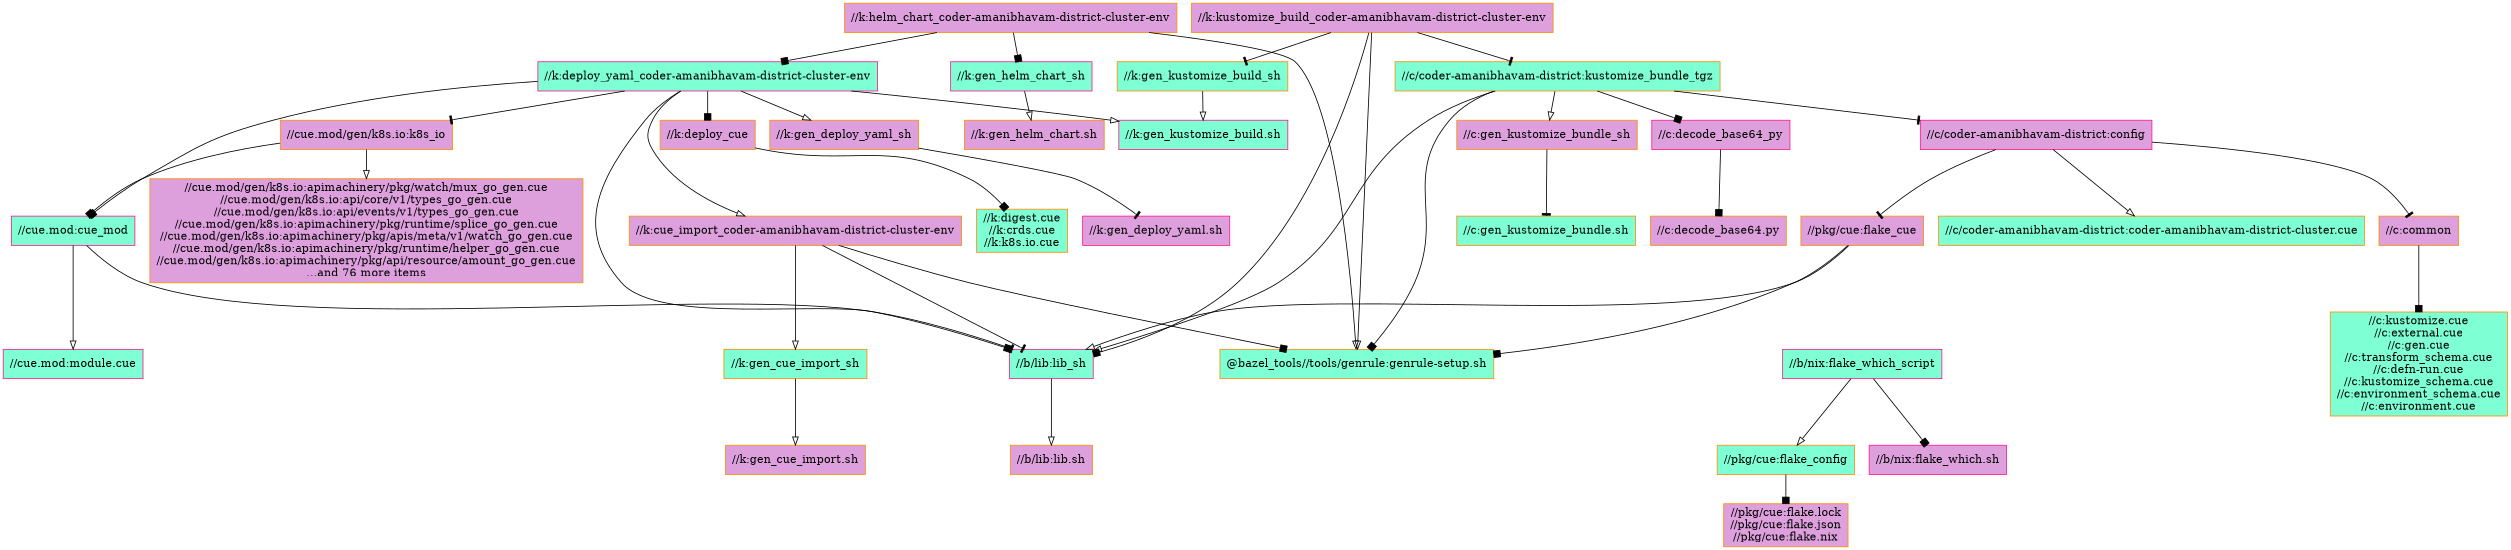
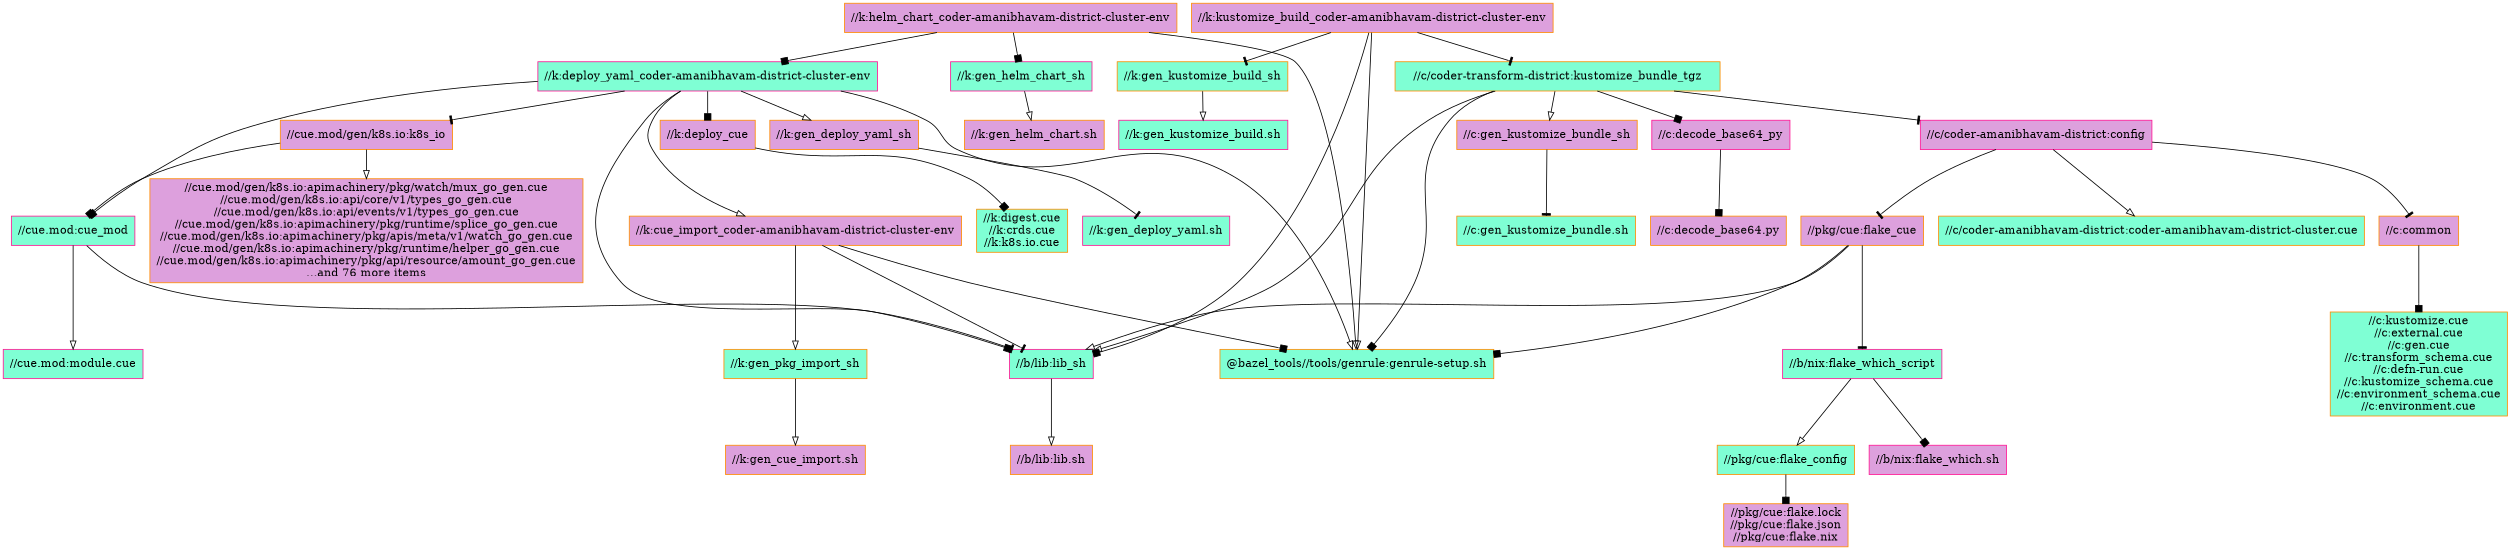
node "//c/coder-amanibhavam-district:kustomize_bundle_tgz": label "//c/coder-amanibhavam-district:kustomize_bundle_tgz" -> "//c/coder-transform-district:kustomize_bundle_tgz"
edge "//k:deploy_yaml_coder-amanibhavam-district-cluster-env" -> "//k:gen_kustomize_build.sh": now "//k:deploy_yaml_coder-amanibhavam-district-cluster-env" -> "@bazel_tools//tools/genrule:genrule-setup.sh"
node "//k:gen_deploy_yaml.sh": fillcolor plum -> aquamarine
edge "//pkg/cue:flake_cue" -> "//b/nix:flake_which_script": added
node "//k:gen_cue_import_sh": label "//k:gen_cue_import_sh" -> "//k:gen_pkg_import_sh"
